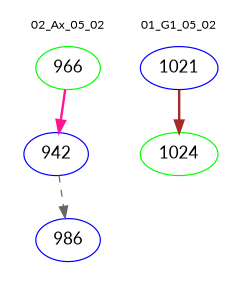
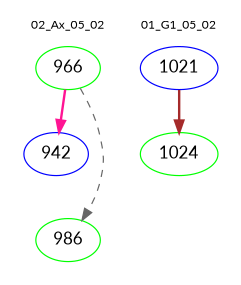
edge "942" -> "986": now "966" -> "986"
node "986": color blue -> green
